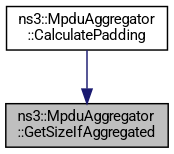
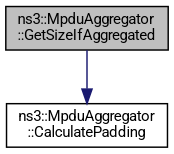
edge "ns3::MpduAggregator ::CalculatePadding" -> "ns3::MpduAggregator ::GetSizeIfAggregated": reversed
